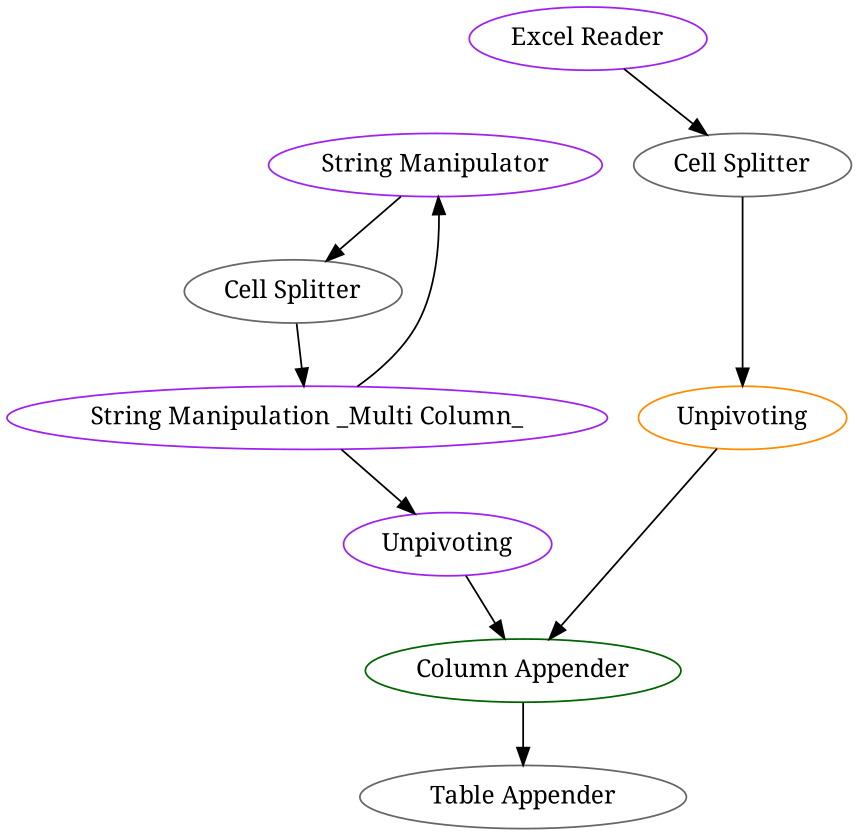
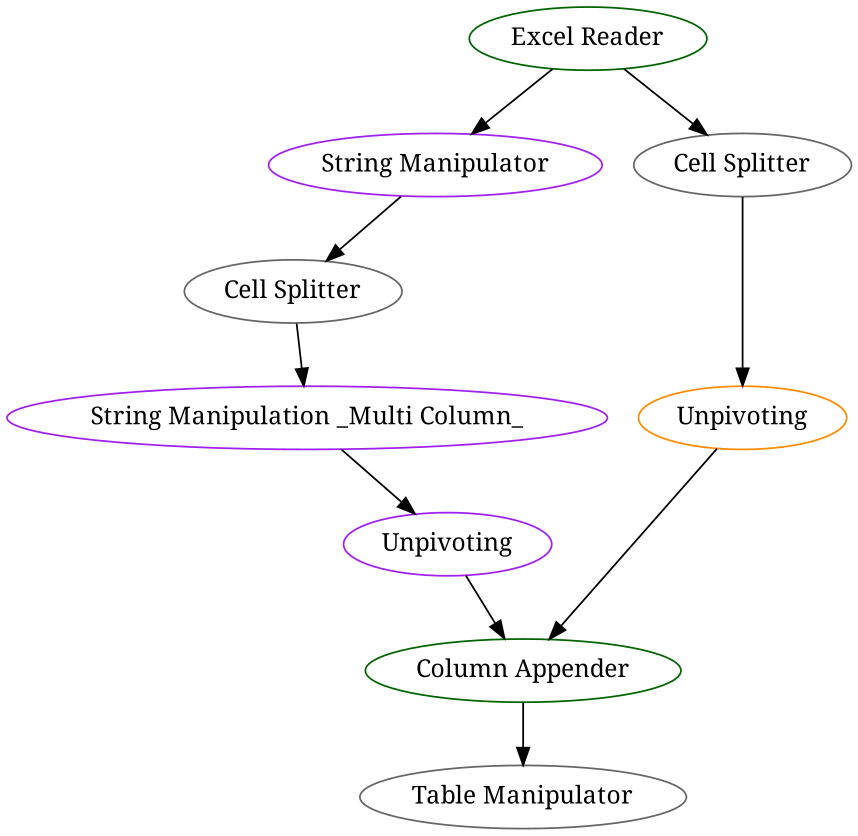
node "Excel Reader": color purple -> darkgreen
edge "String Manipulation _Multi Column_" -> "String Manipulator": now "Excel Reader" -> "String Manipulator"
node "Table Appender": label "Table Appender" -> "Table Manipulator"
